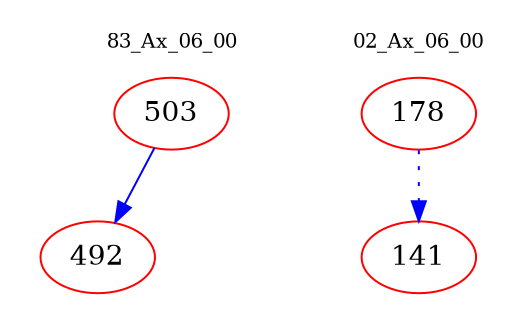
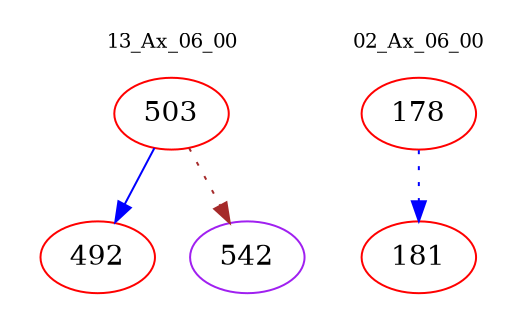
cluster "83_Ax_06_00": label "83_Ax_06_00" -> "13_Ax_06_00"
node "542": added
node "141": label "141" -> "181"
